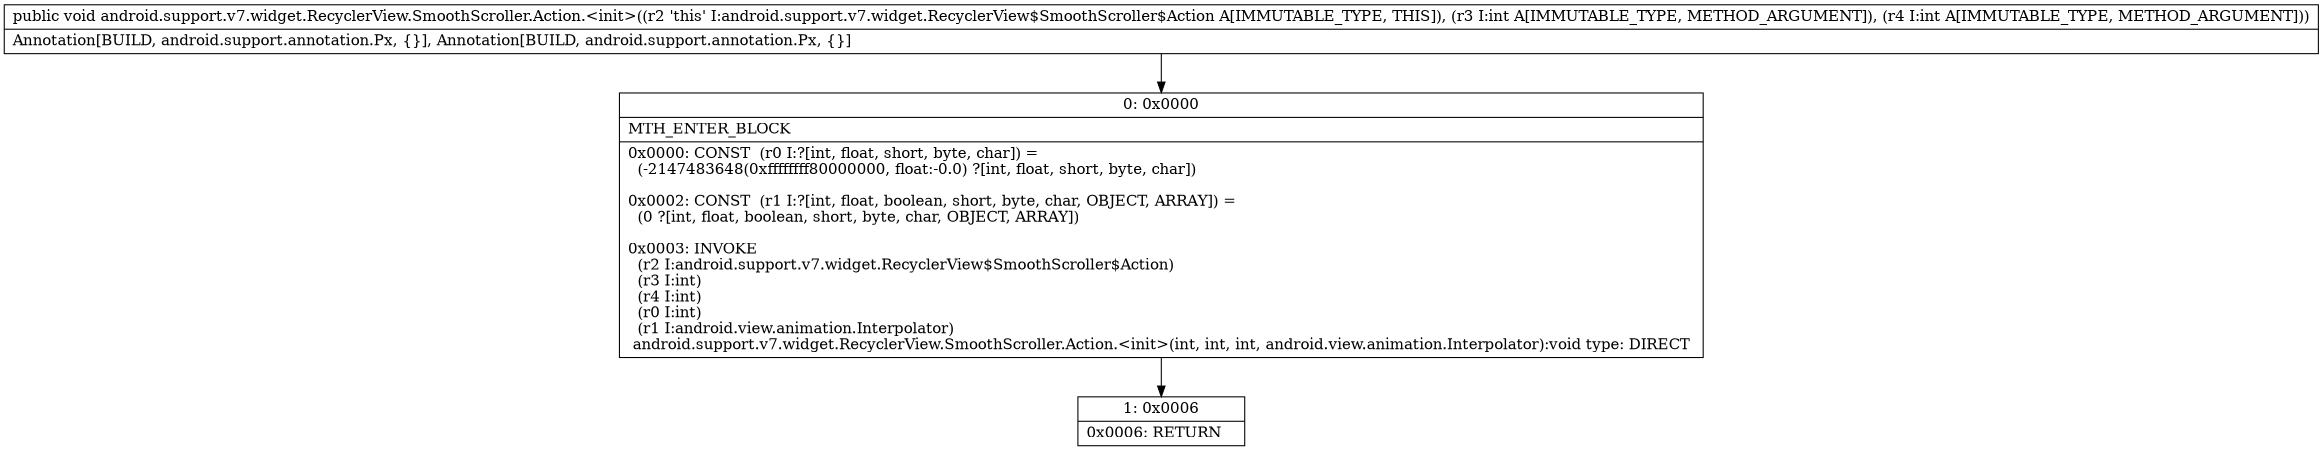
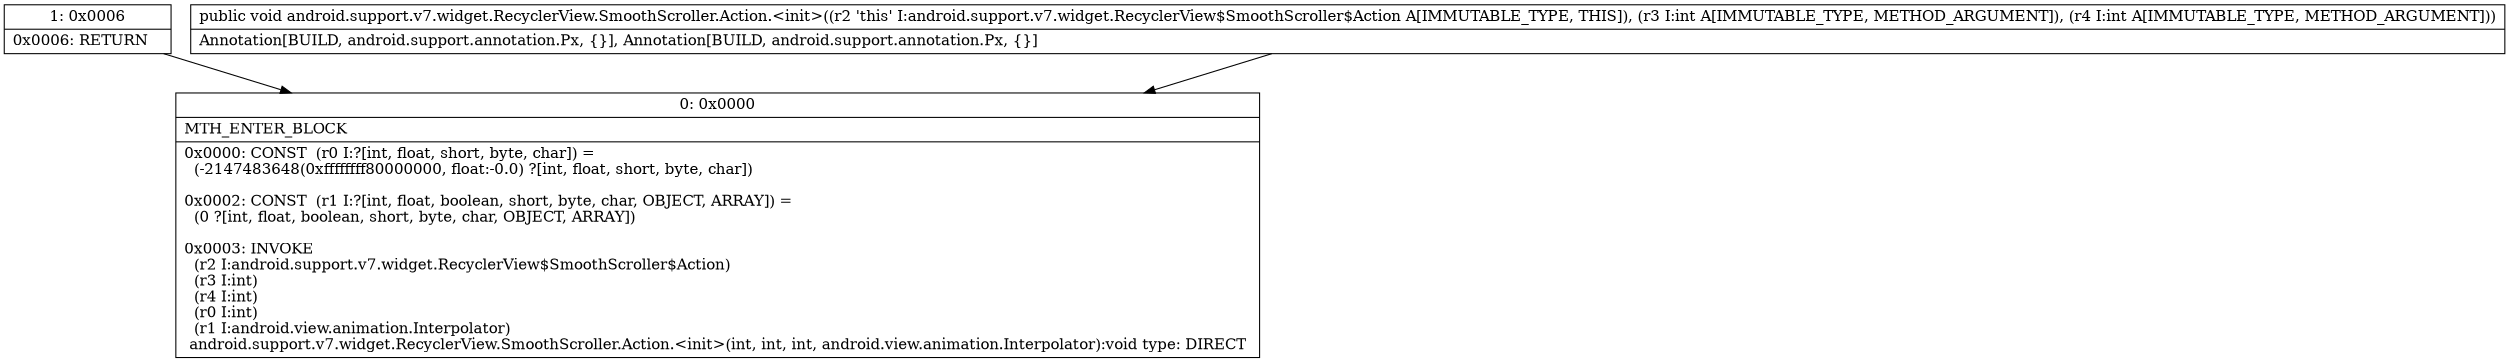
edge "0: 0x0000" -> "1: 0x0006": reversed
